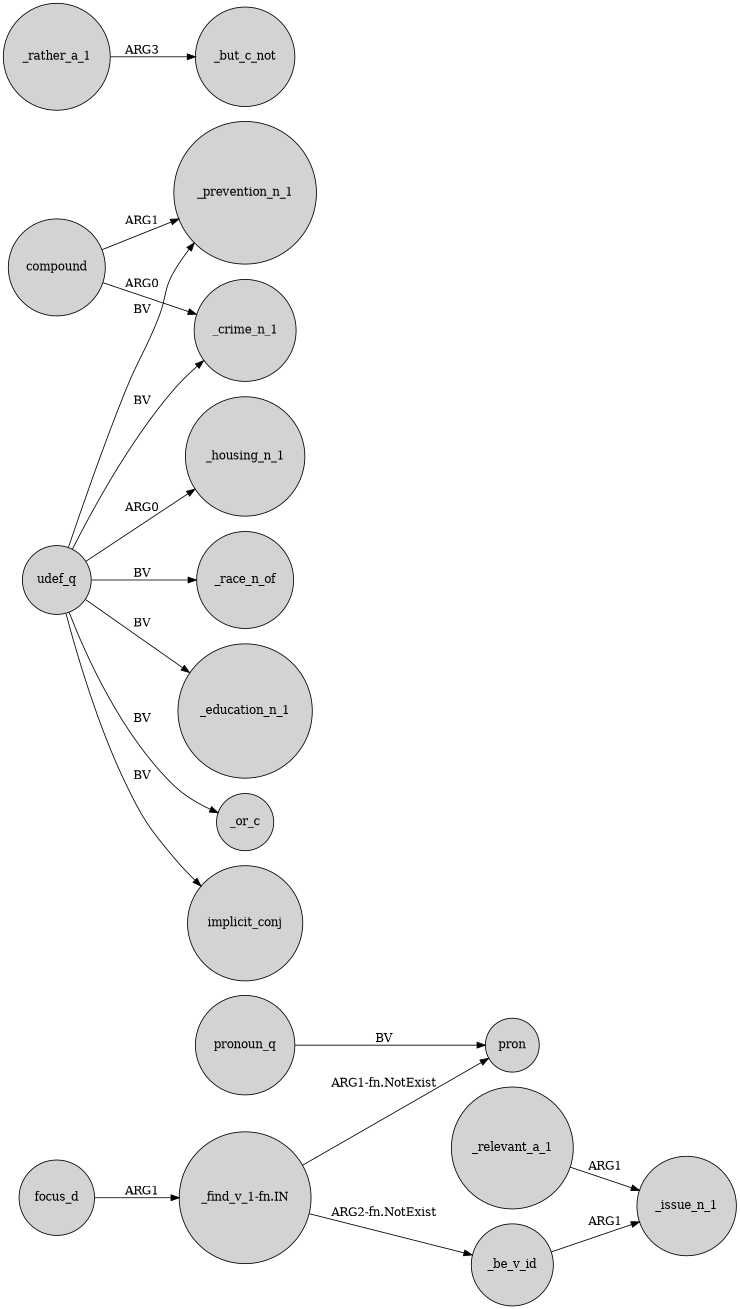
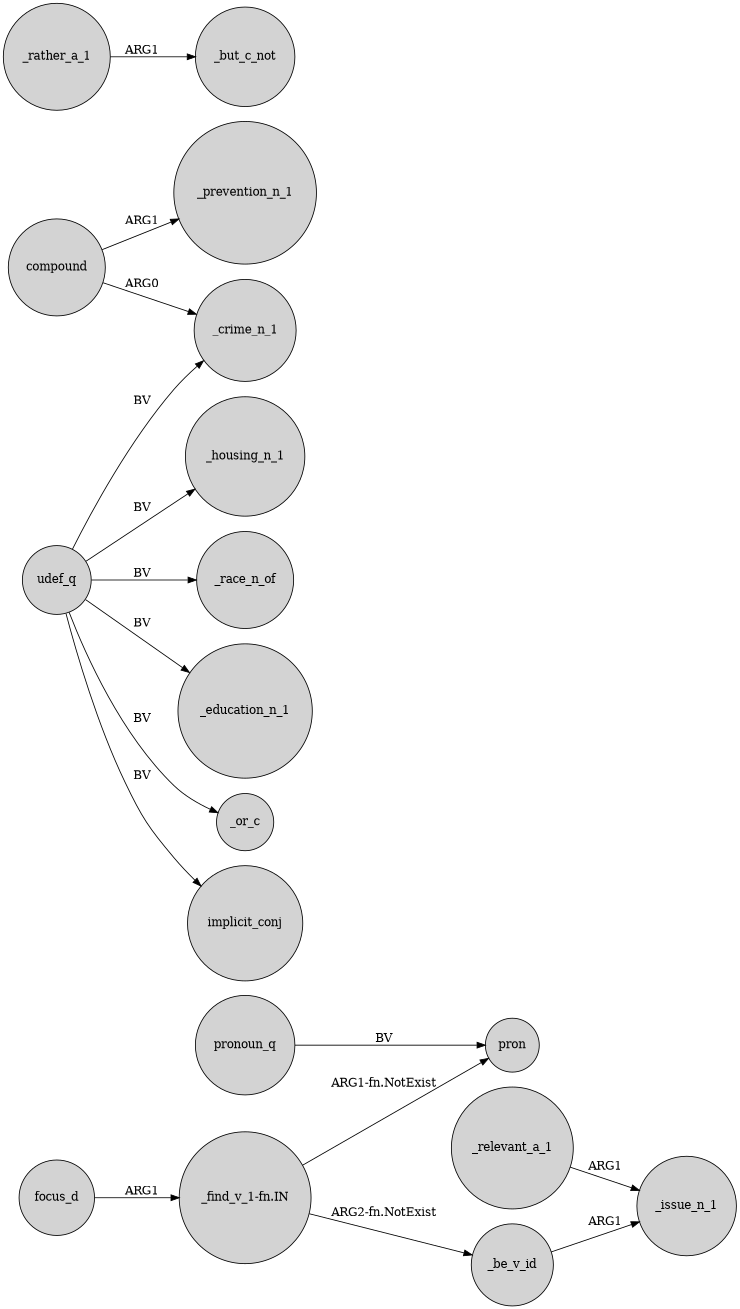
edge "_rather_a_1" -> "_but_c_not": label "ARG3" -> "ARG1"
edge "udef_q" -> "_prevention_n_1": removed, label "BV"
edge "udef_q" -> "_housing_n_1": label "ARG0" -> "BV"
